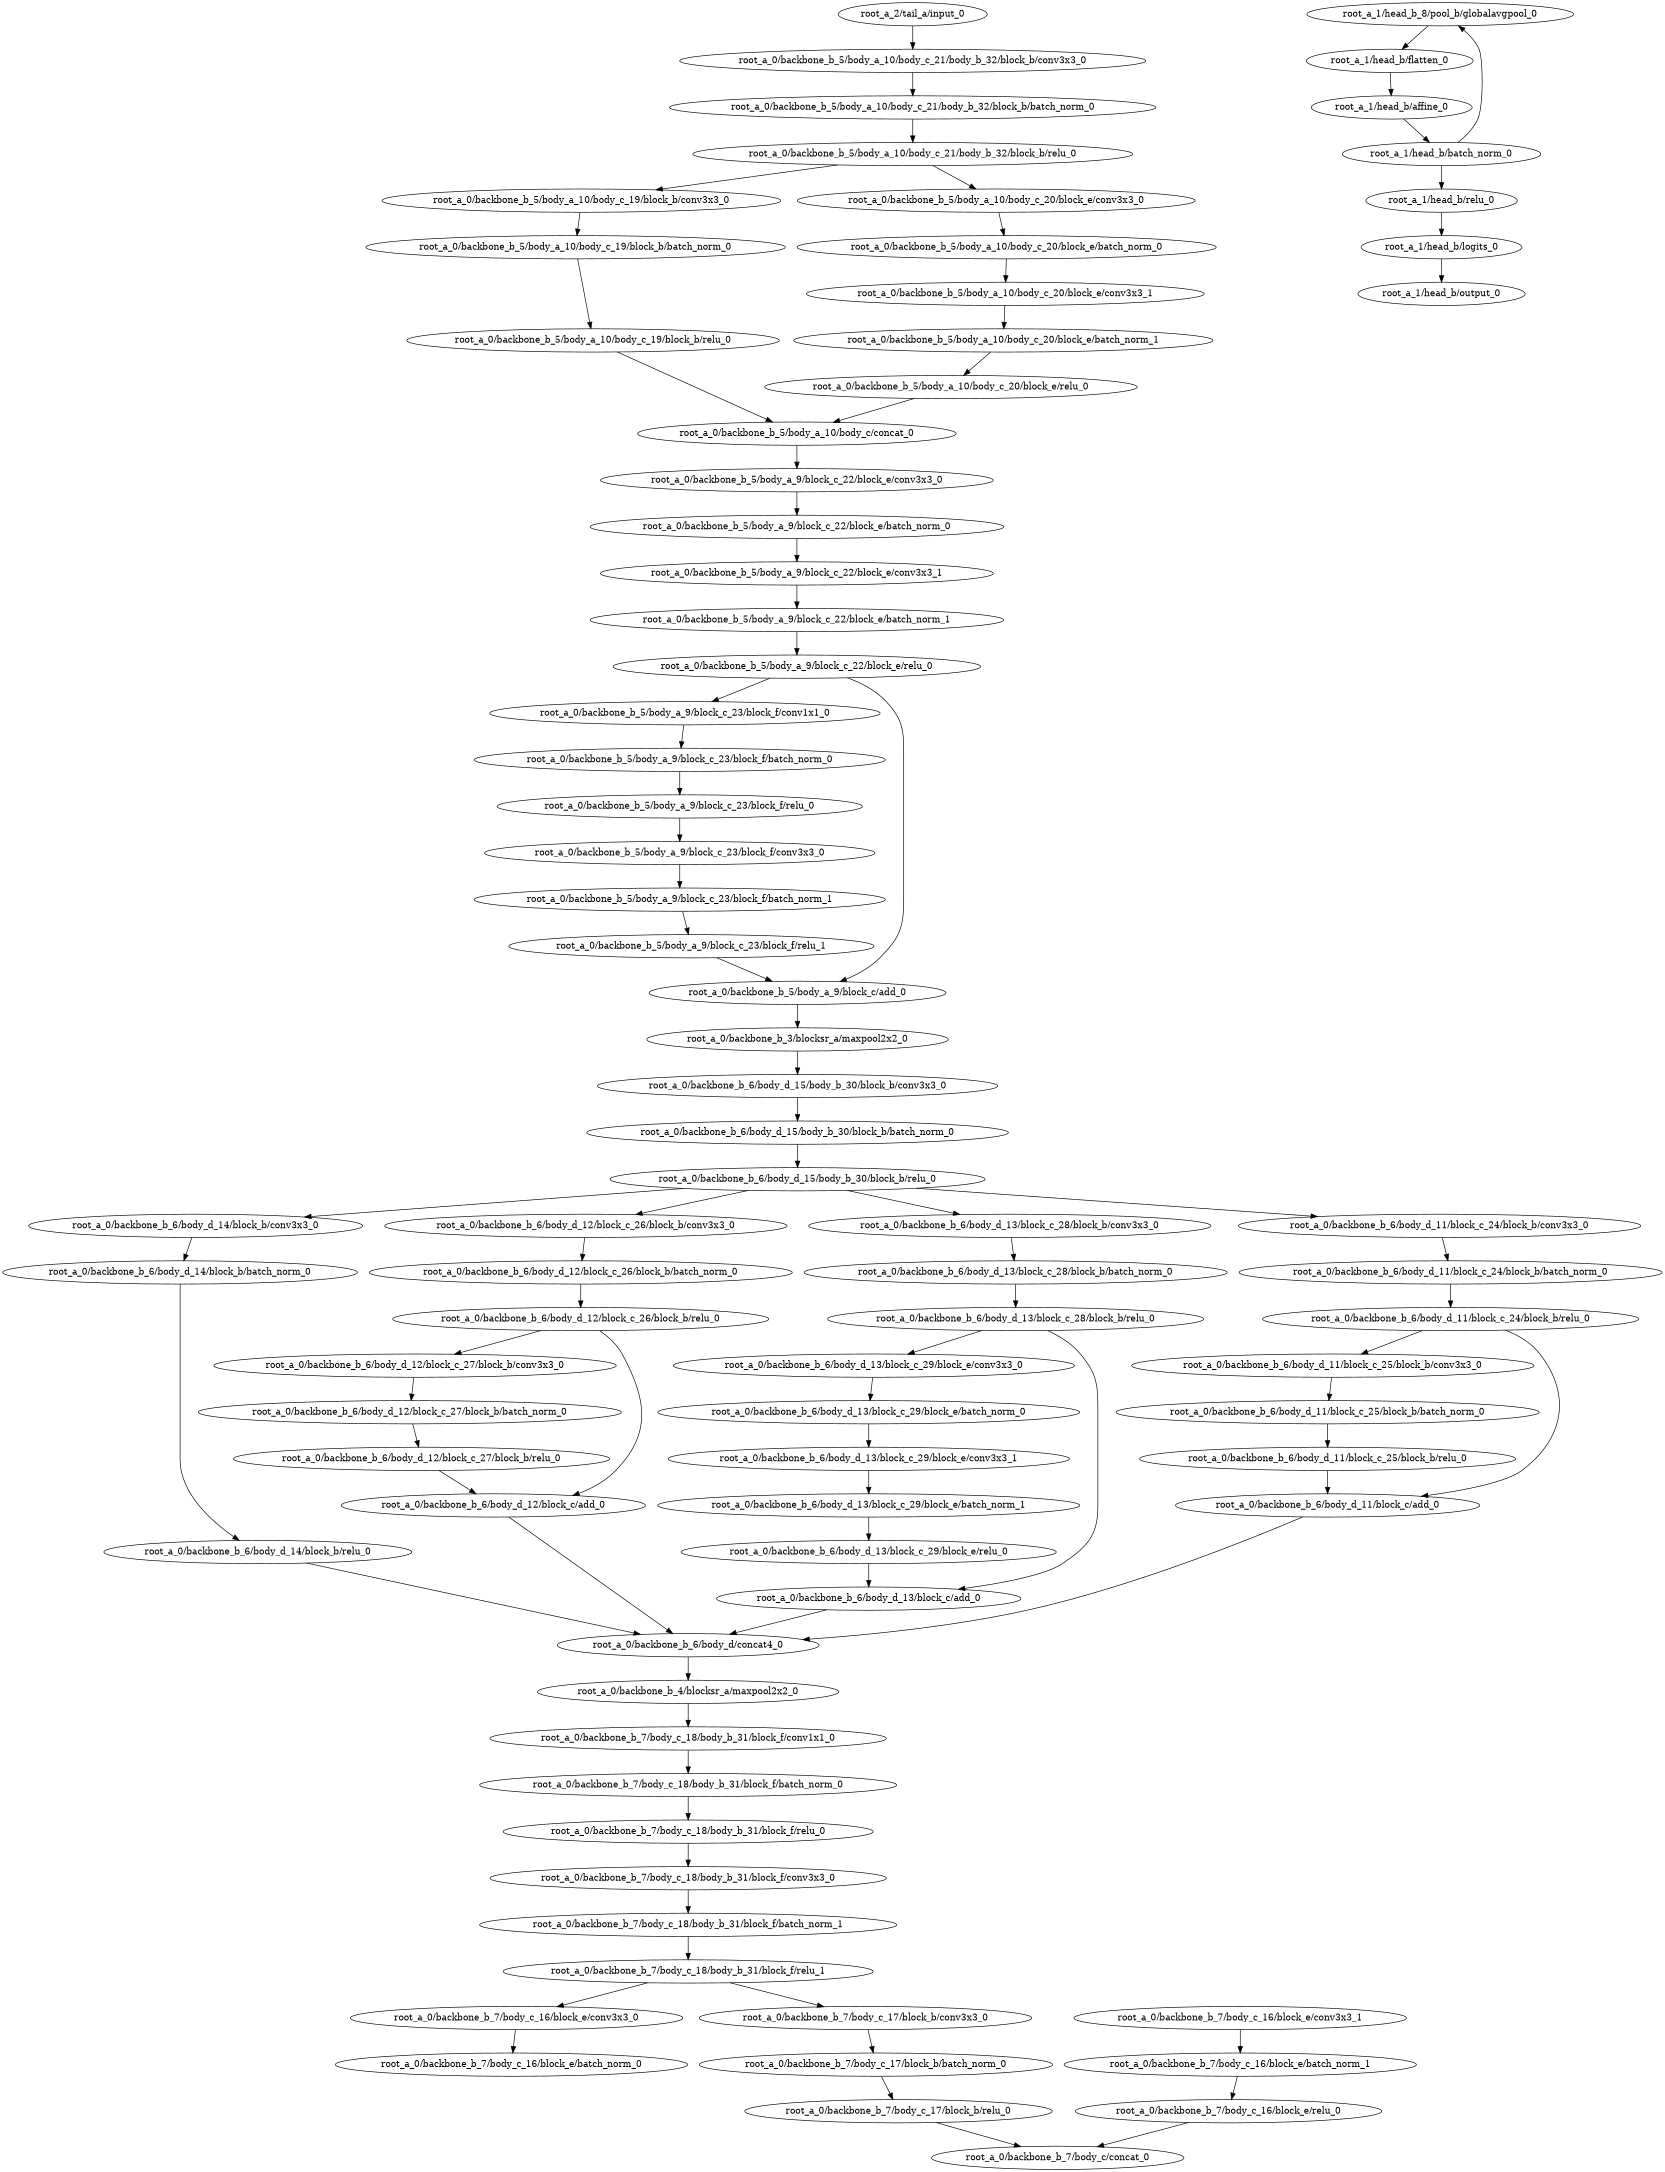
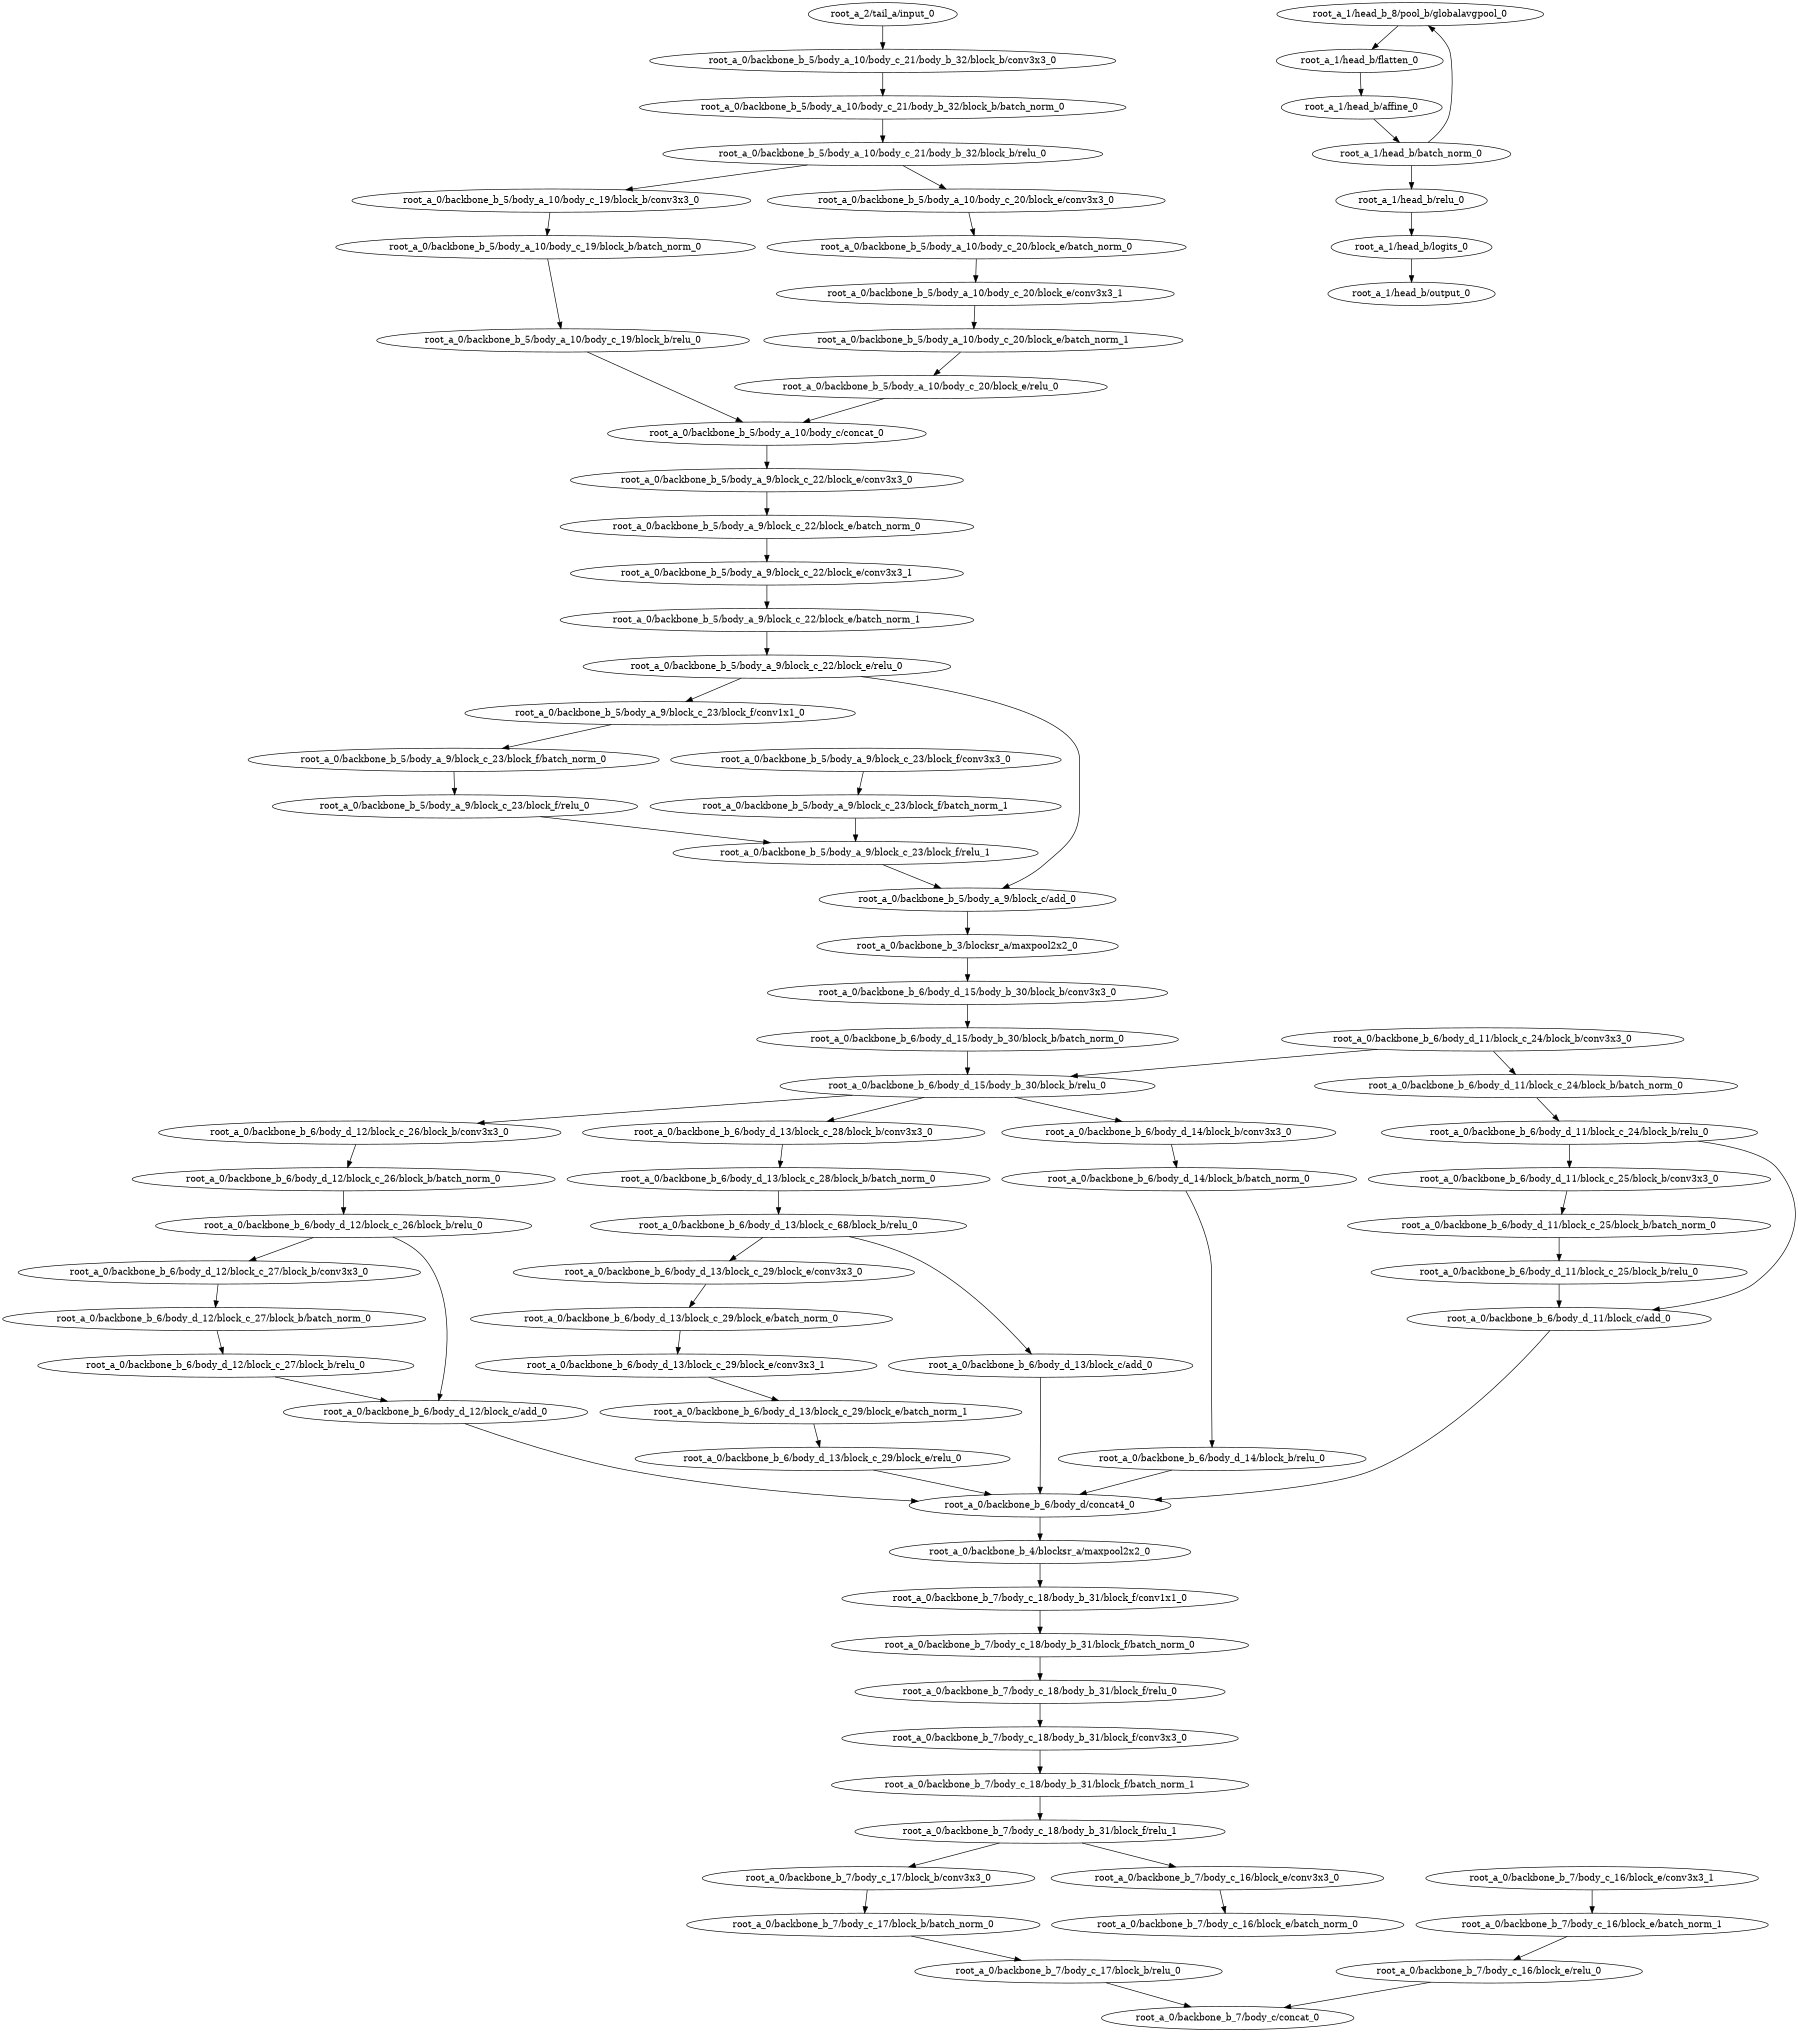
edge "root_a_0/backbone_b_5/body_a_9/block_c_23/block_f/relu_0" -> "root_a_0/backbone_b_5/body_a_9/block_c_23/block_f/conv3x3_0": now "root_a_0/backbone_b_5/body_a_9/block_c_23/block_f/relu_0" -> "root_a_0/backbone_b_5/body_a_9/block_c_23/block_f/relu_1"
edge "root_a_0/backbone_b_6/body_d_15/body_b_30/block_b/relu_0" -> "root_a_0/backbone_b_6/body_d_11/block_c_24/block_b/conv3x3_0": reversed
node "root_a_0/backbone_b_6/body_d_13/block_c_28/block_b/relu_0": label "root_a_0/backbone_b_6/body_d_13/block_c_28/block_b/relu_0" -> "root_a_0/backbone_b_6/body_d_13/block_c_68/block_b/relu_0"
edge "root_a_0/backbone_b_6/body_d_13/block_c_29/block_e/relu_0" -> "root_a_0/backbone_b_6/body_d_13/block_c/add_0": now "root_a_0/backbone_b_6/body_d_13/block_c_29/block_e/relu_0" -> "root_a_0/backbone_b_6/body_d/concat4_0"
